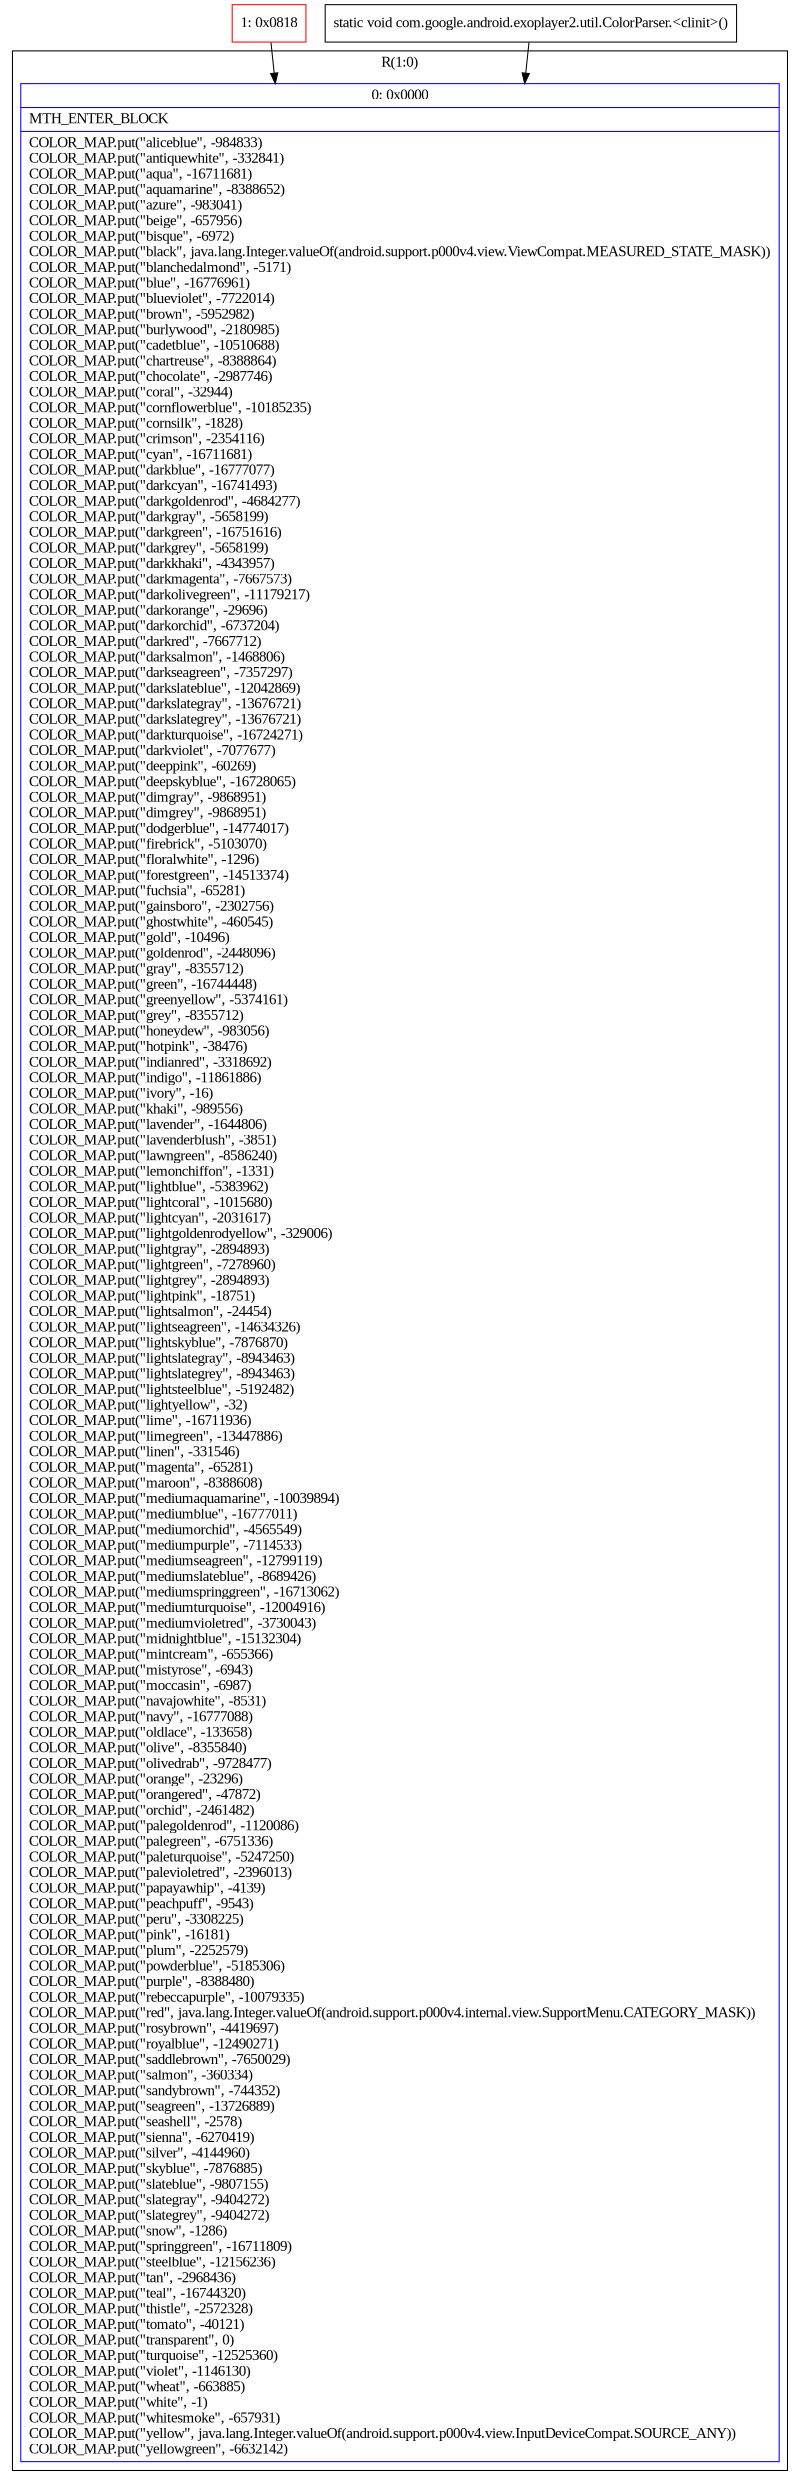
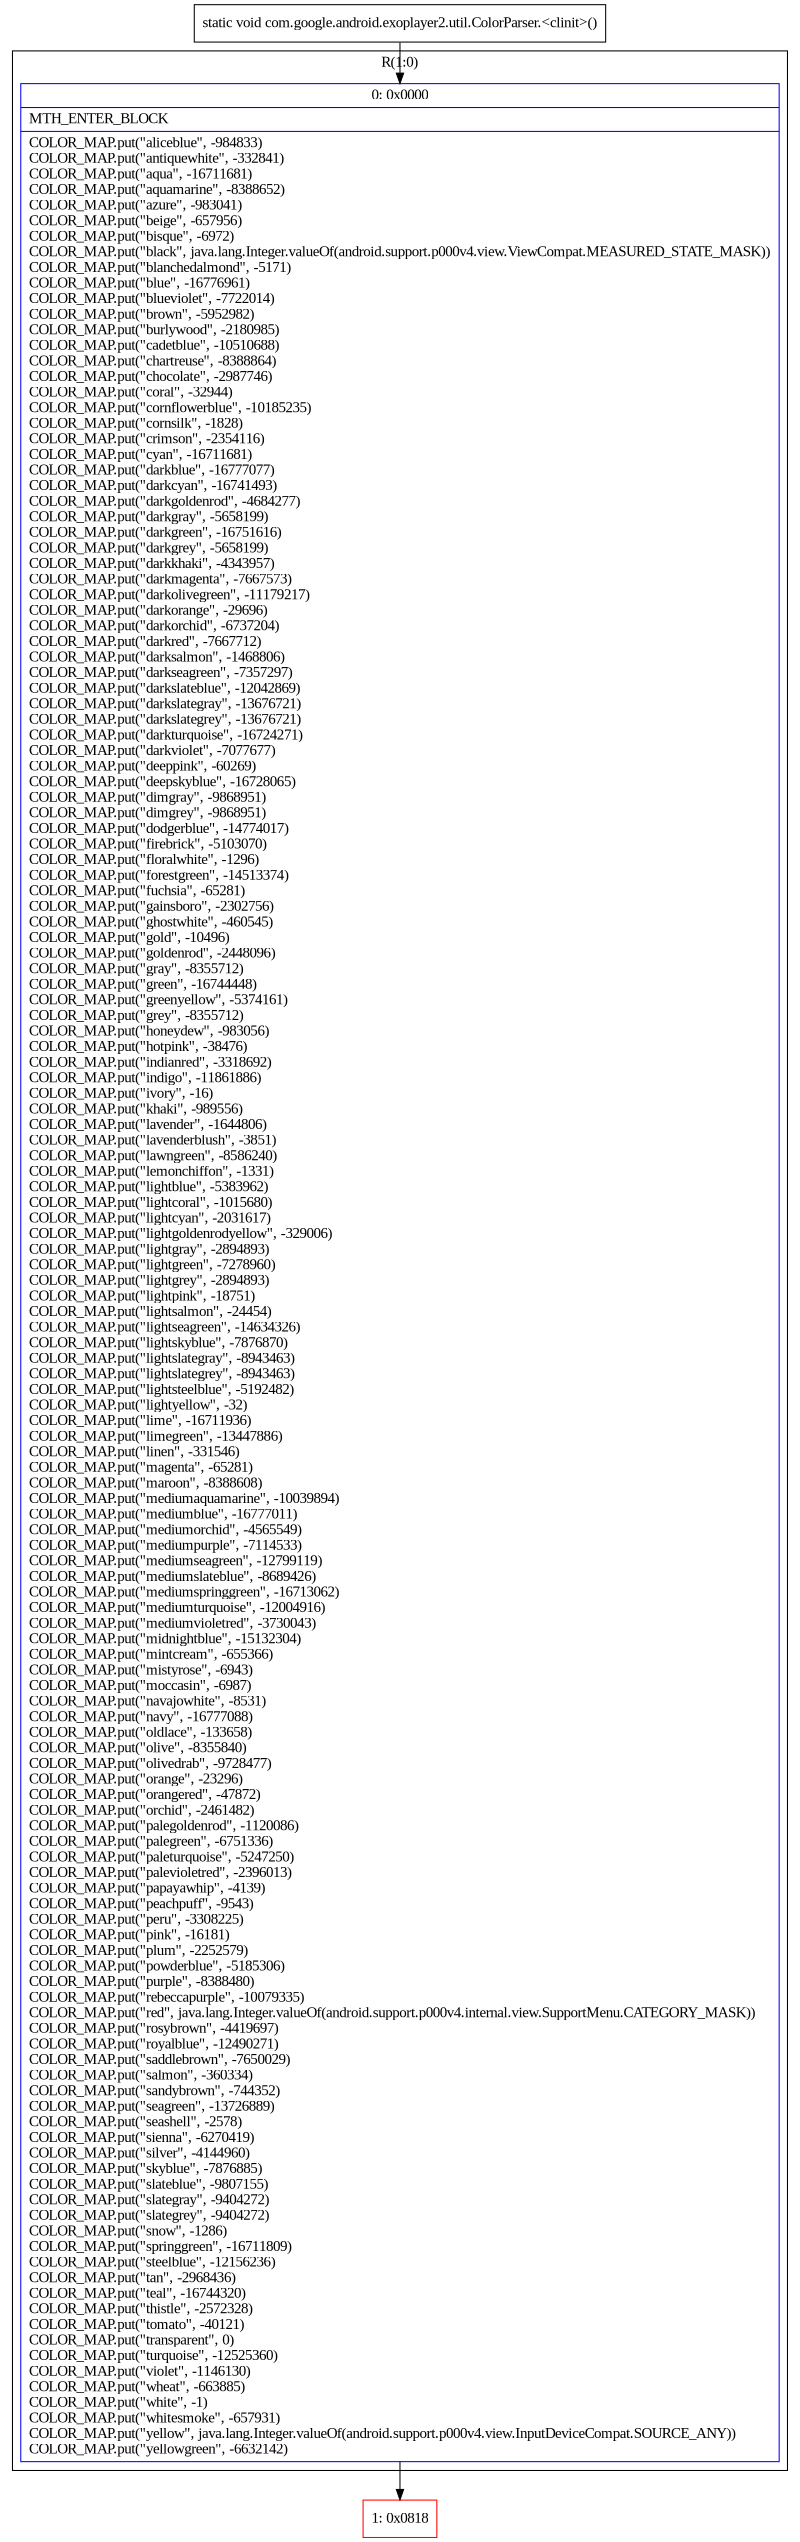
edge "1: 0x0818" -> "0: 0x0000": reversed
